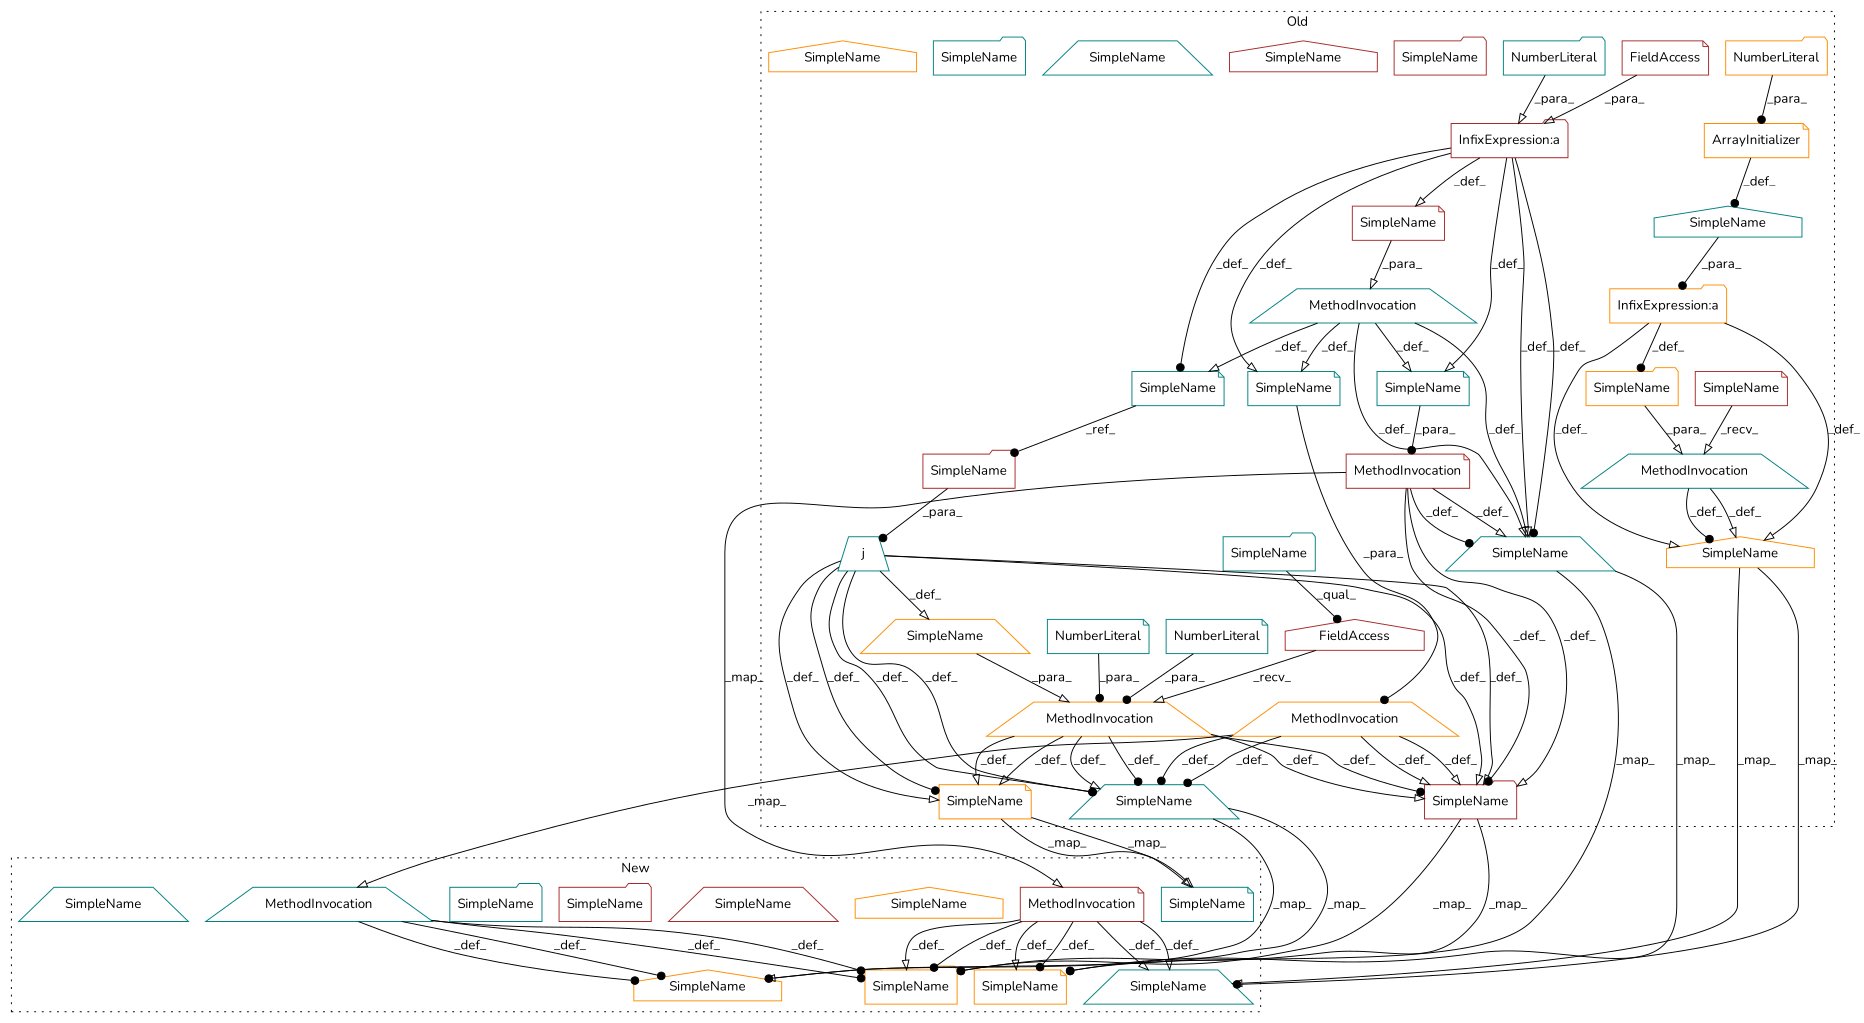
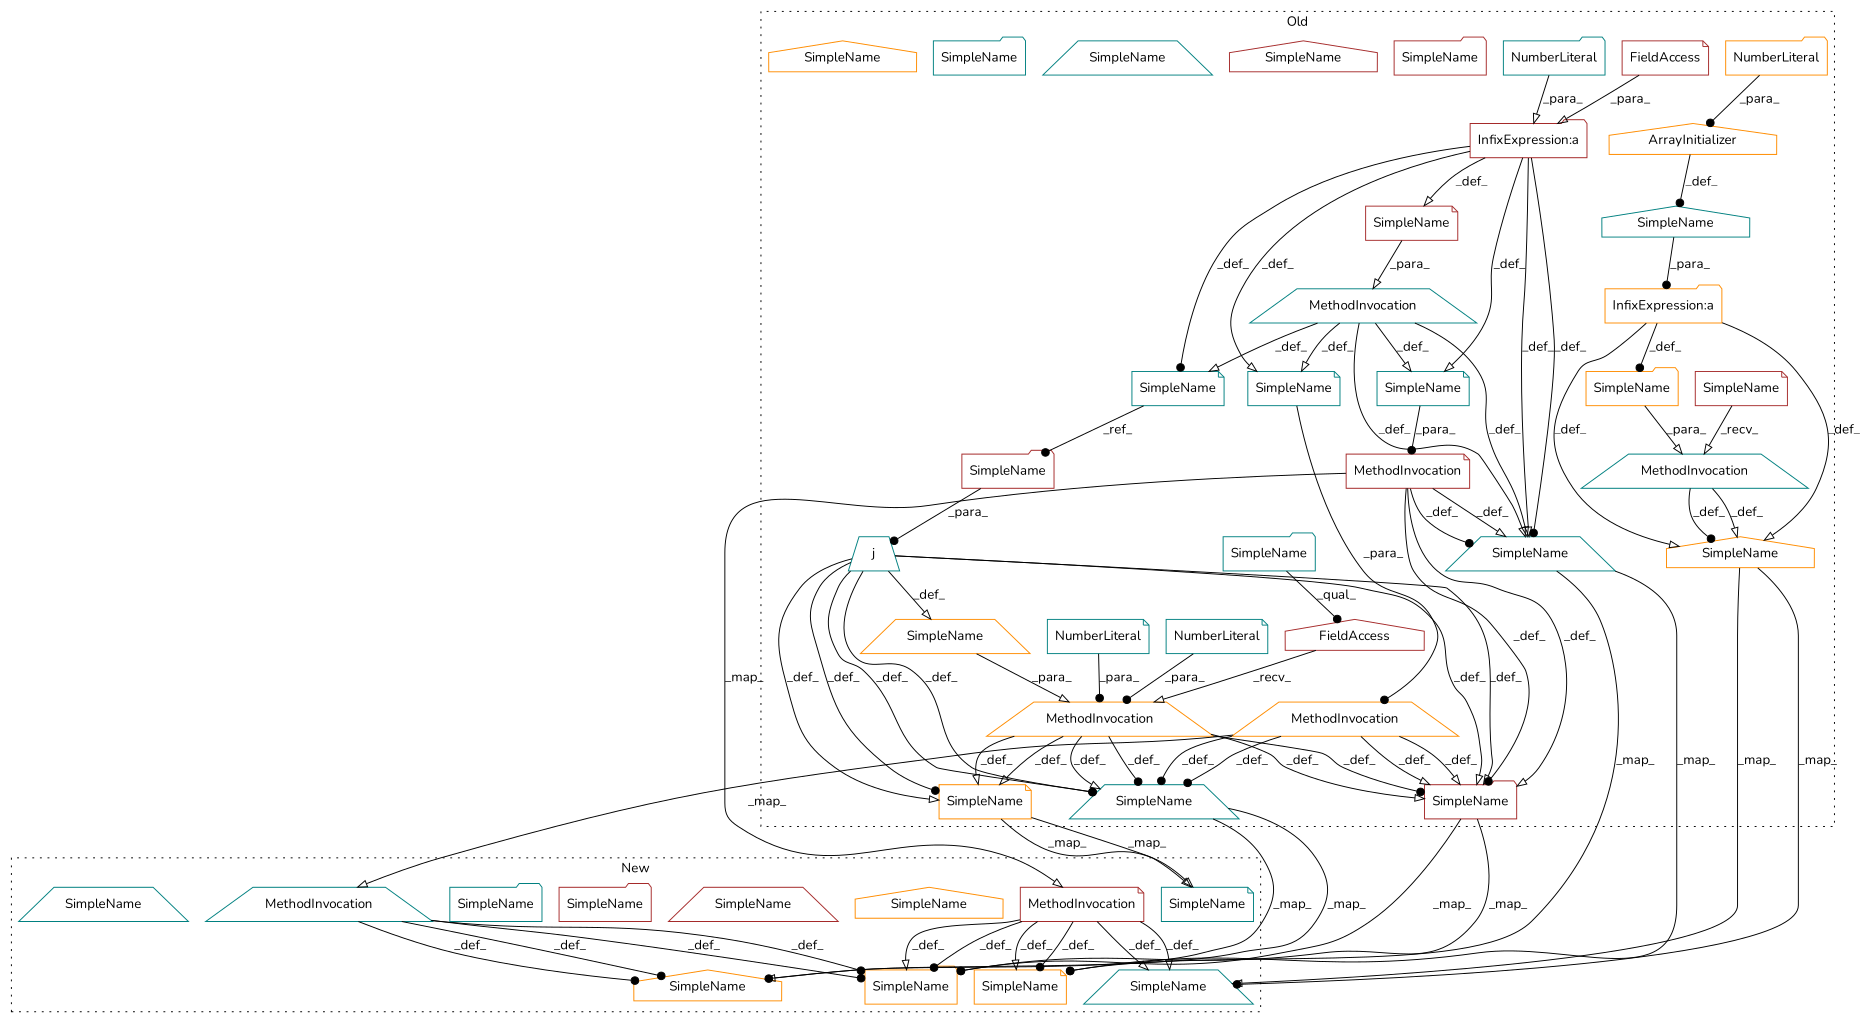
node "ArrayInitializer": shape note -> house
